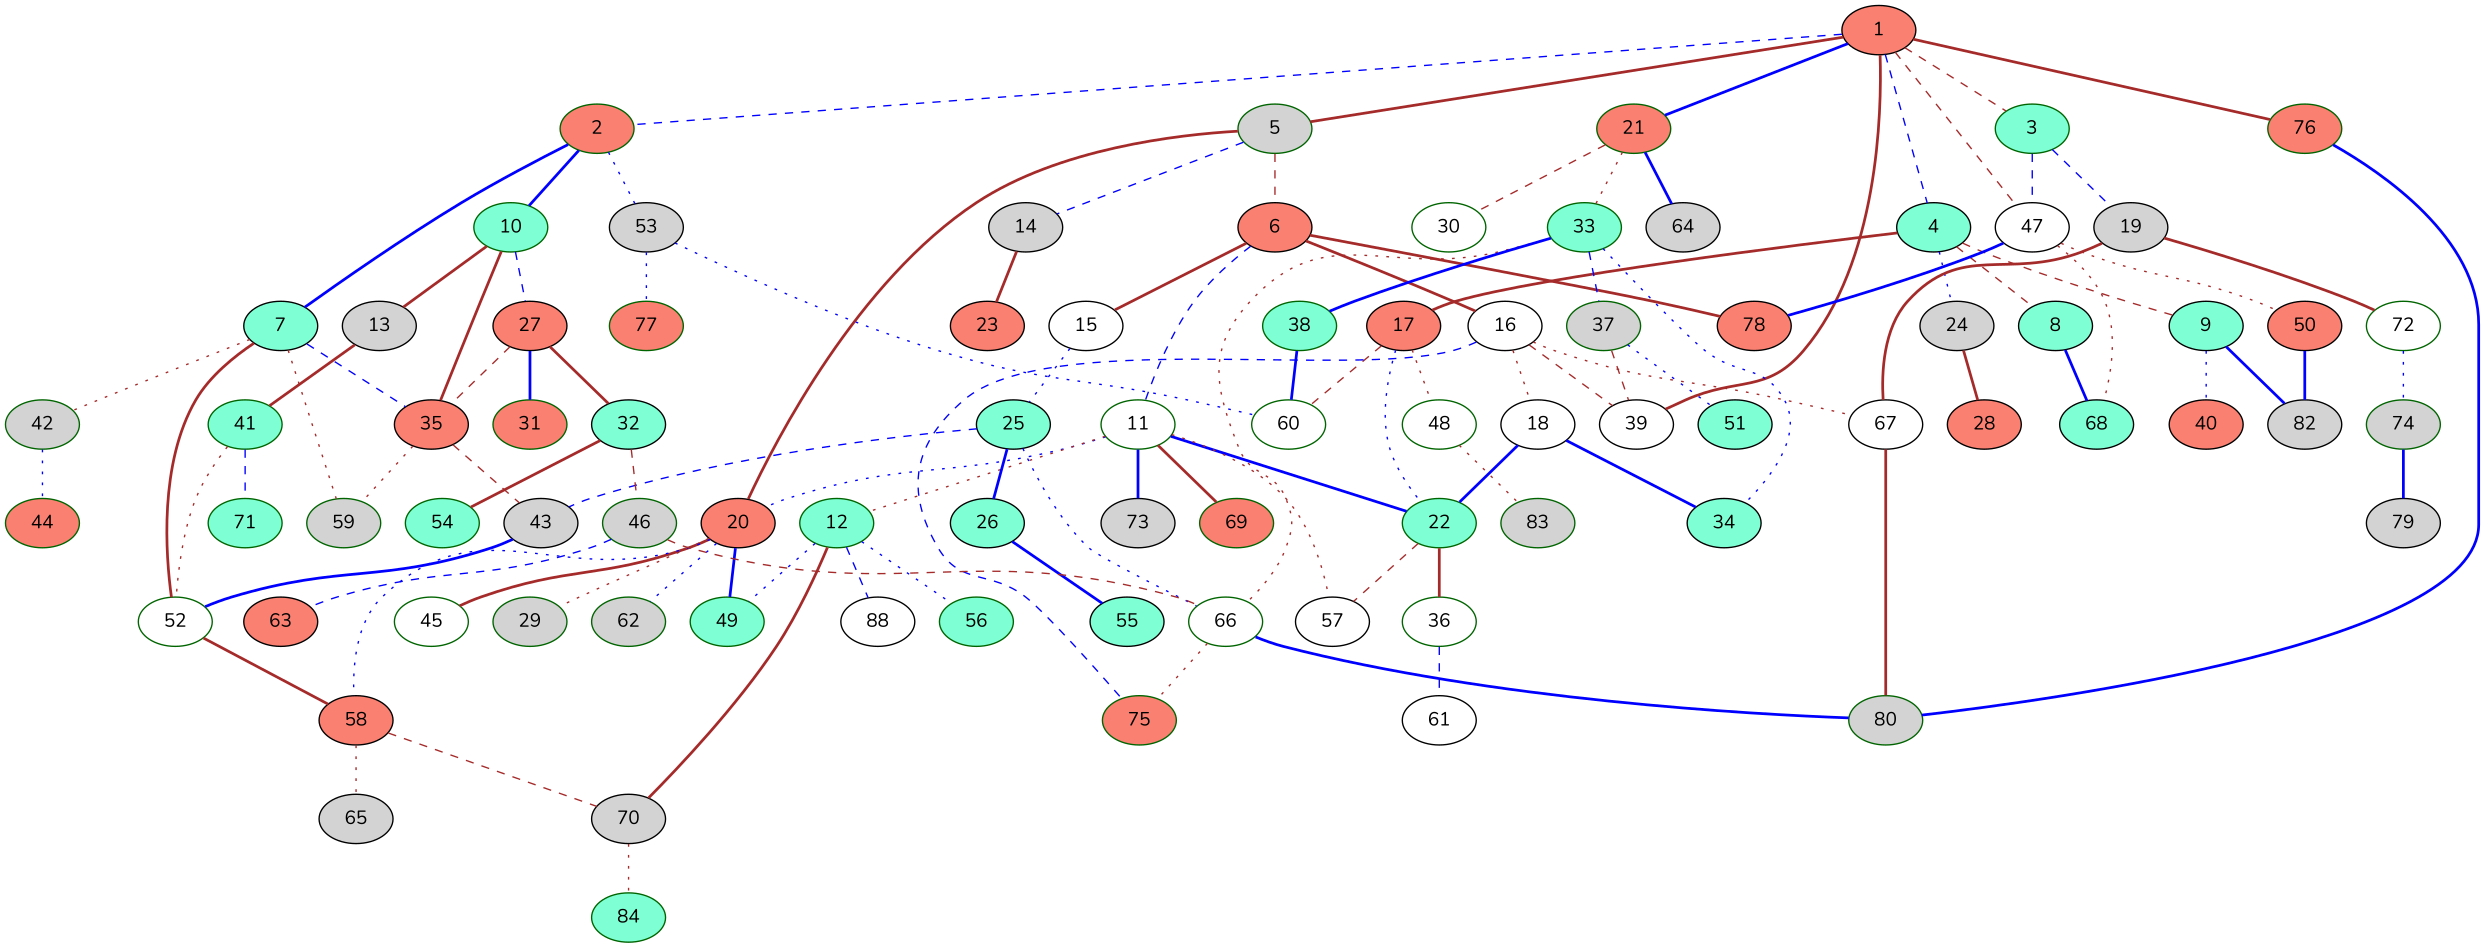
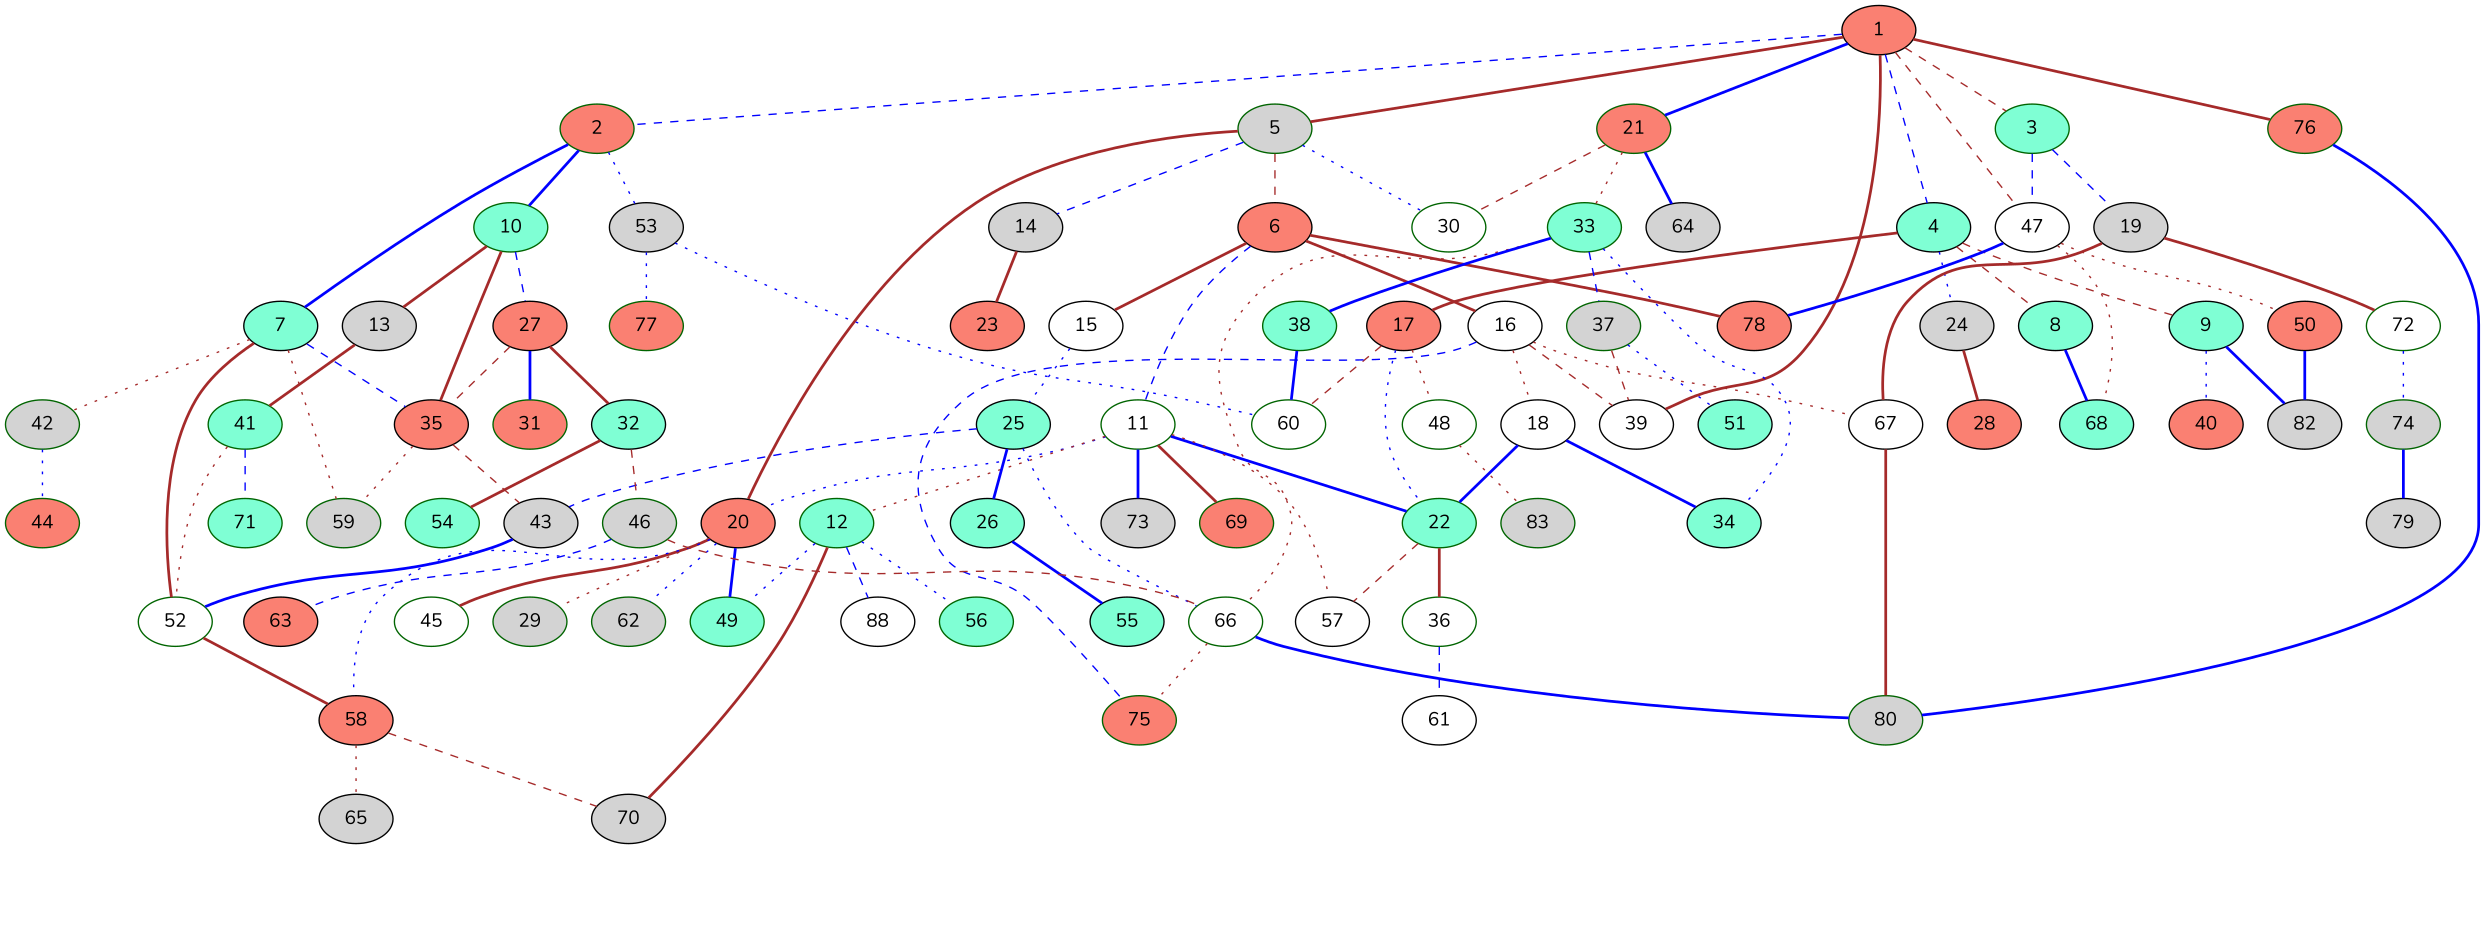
edge "5" -- "30": added
node "84": removed
